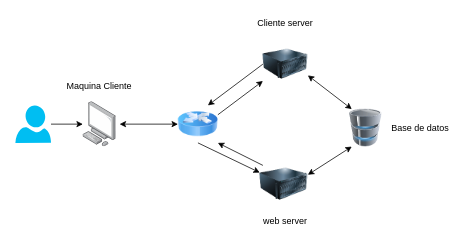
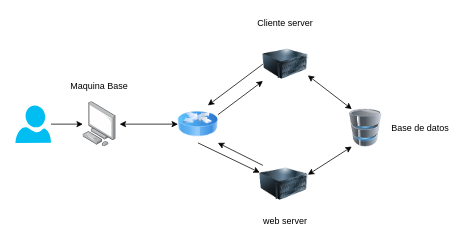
node "Maquina Cliente": label "Maquina Cliente" -> "Maquina Base"
